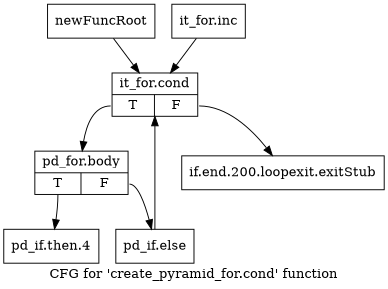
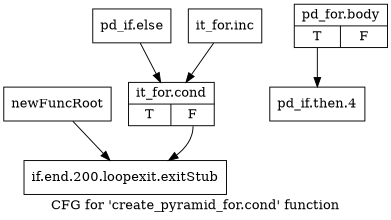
edge "newFuncRoot" -> "it_for.cond": now "newFuncRoot" -> "if.end.200.loopexit.exitStub"
edge "it_for.cond" -> "pd_for.body": removed
edge "pd_for.body" -> "pd_if.else": removed
